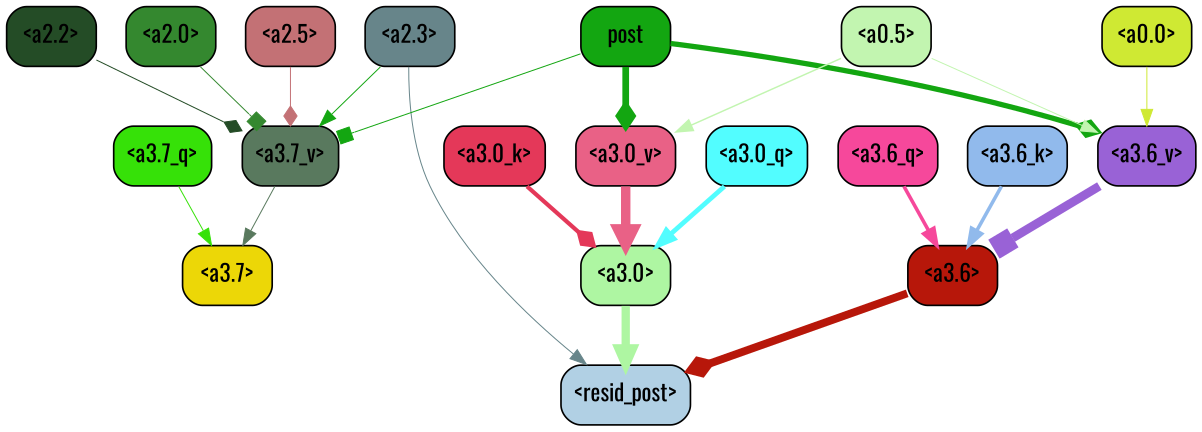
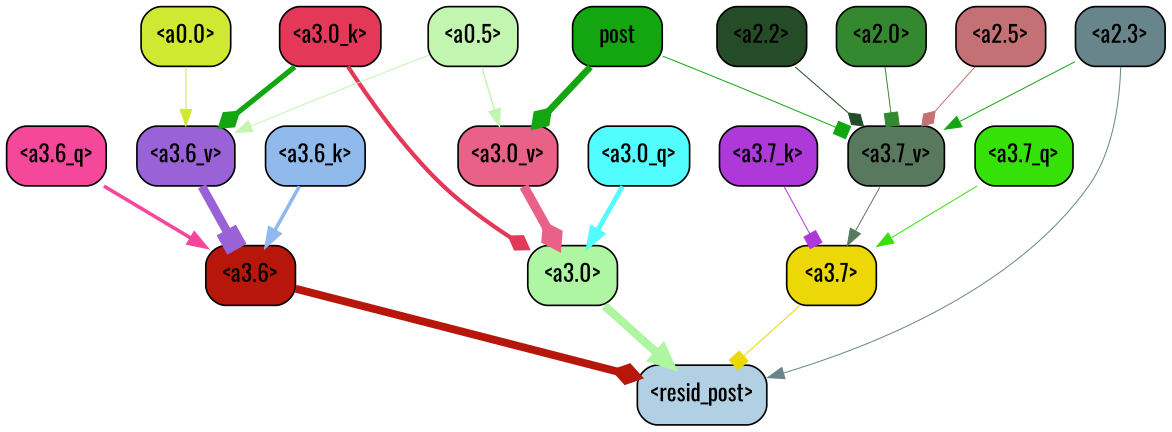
edge "post" -> "<a3.6_v>": now "<a3.0_k>" -> "<a3.6_v>"
node "<a3.7_k>": added
edge "<a3.0_v>" -> "<a3.0>": arrowhead normal -> diamond
edge "<a3.7>" -> "<resid_post>": added
